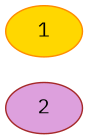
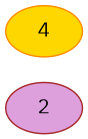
node "1": label "1" -> "4"
